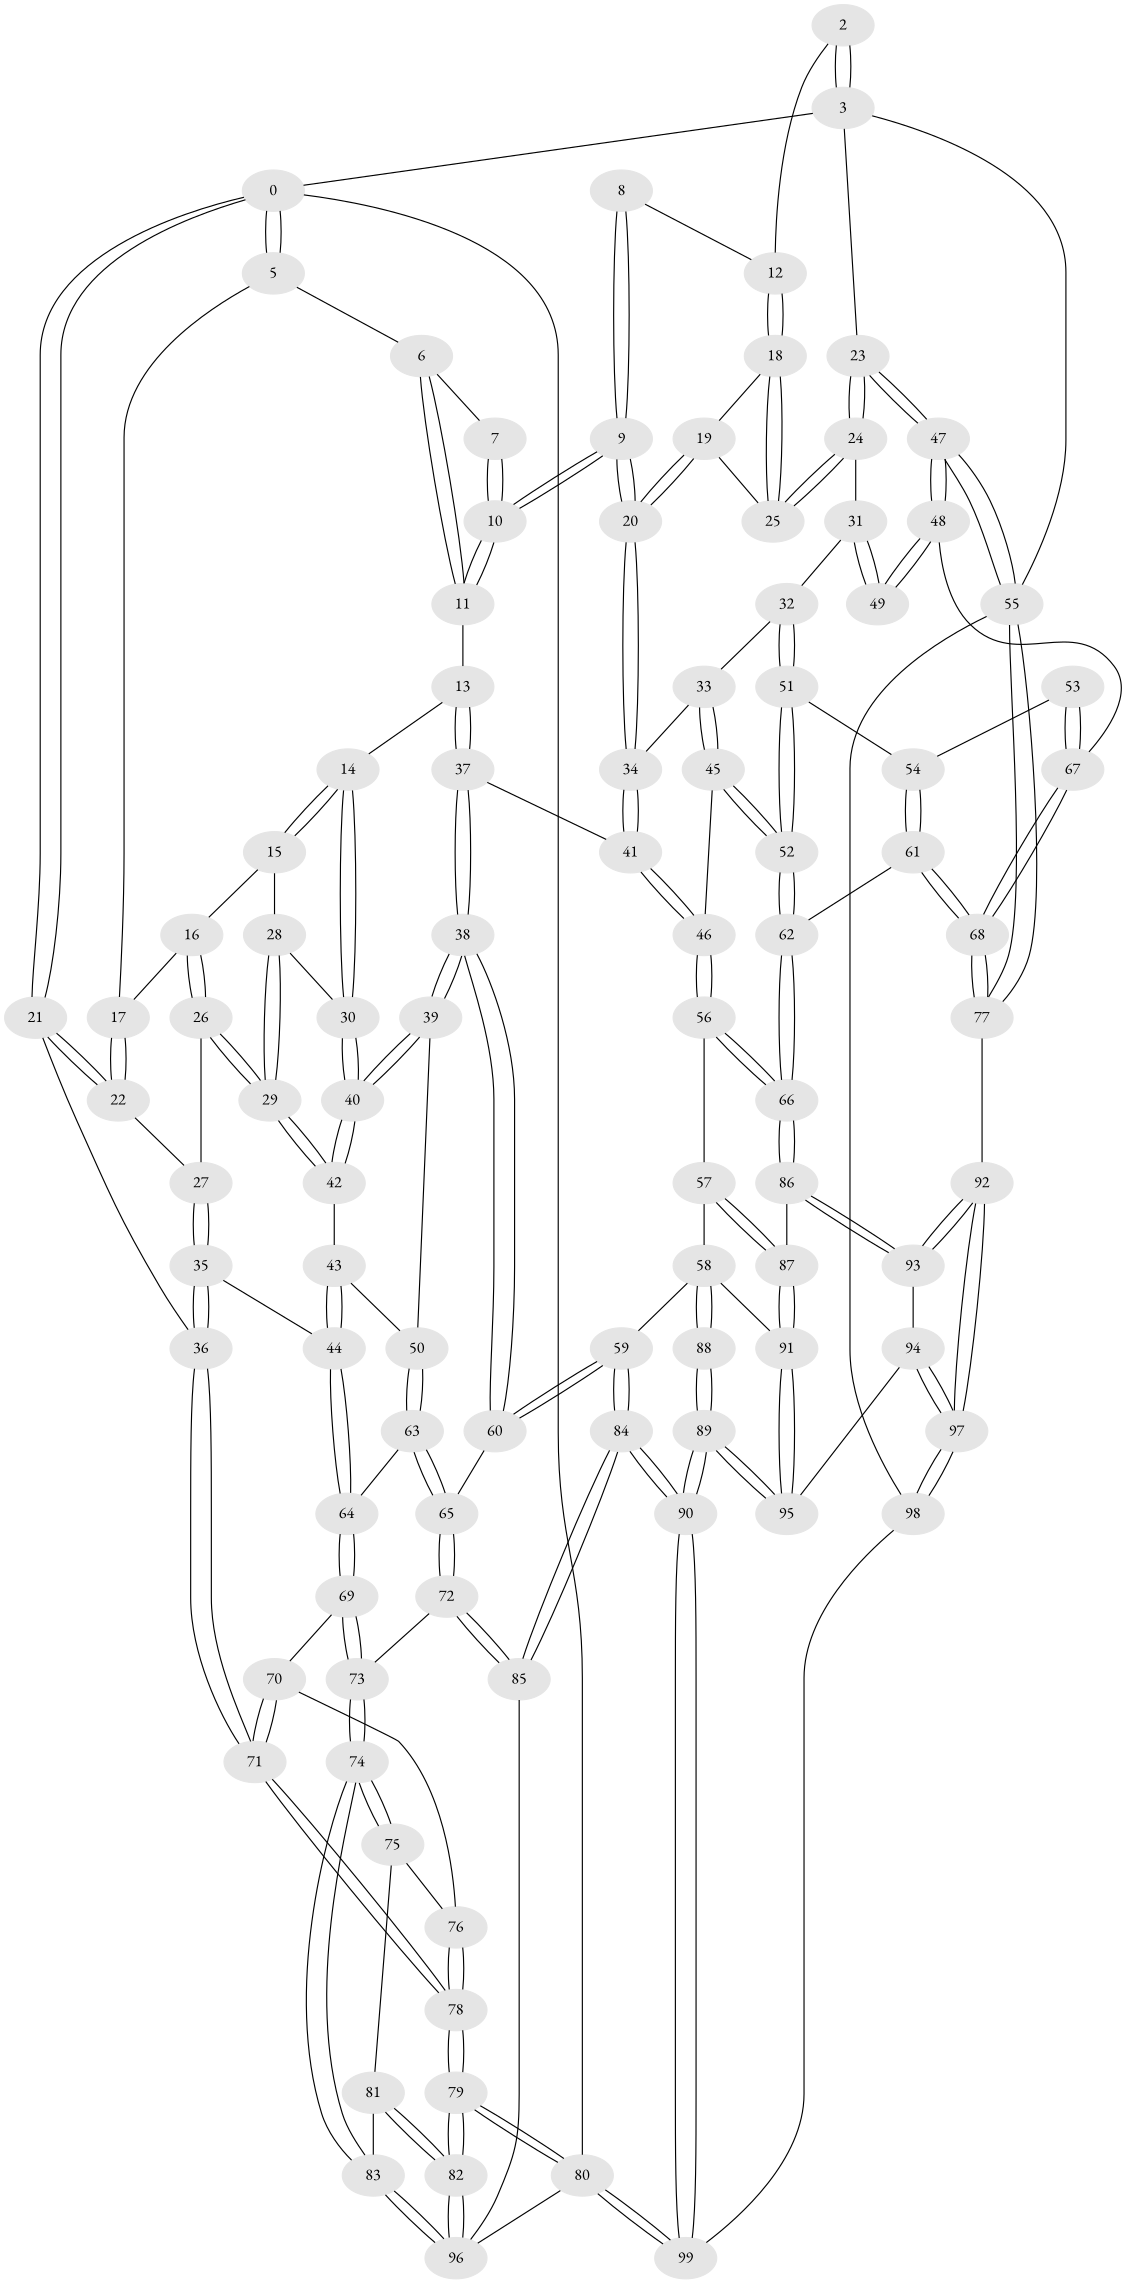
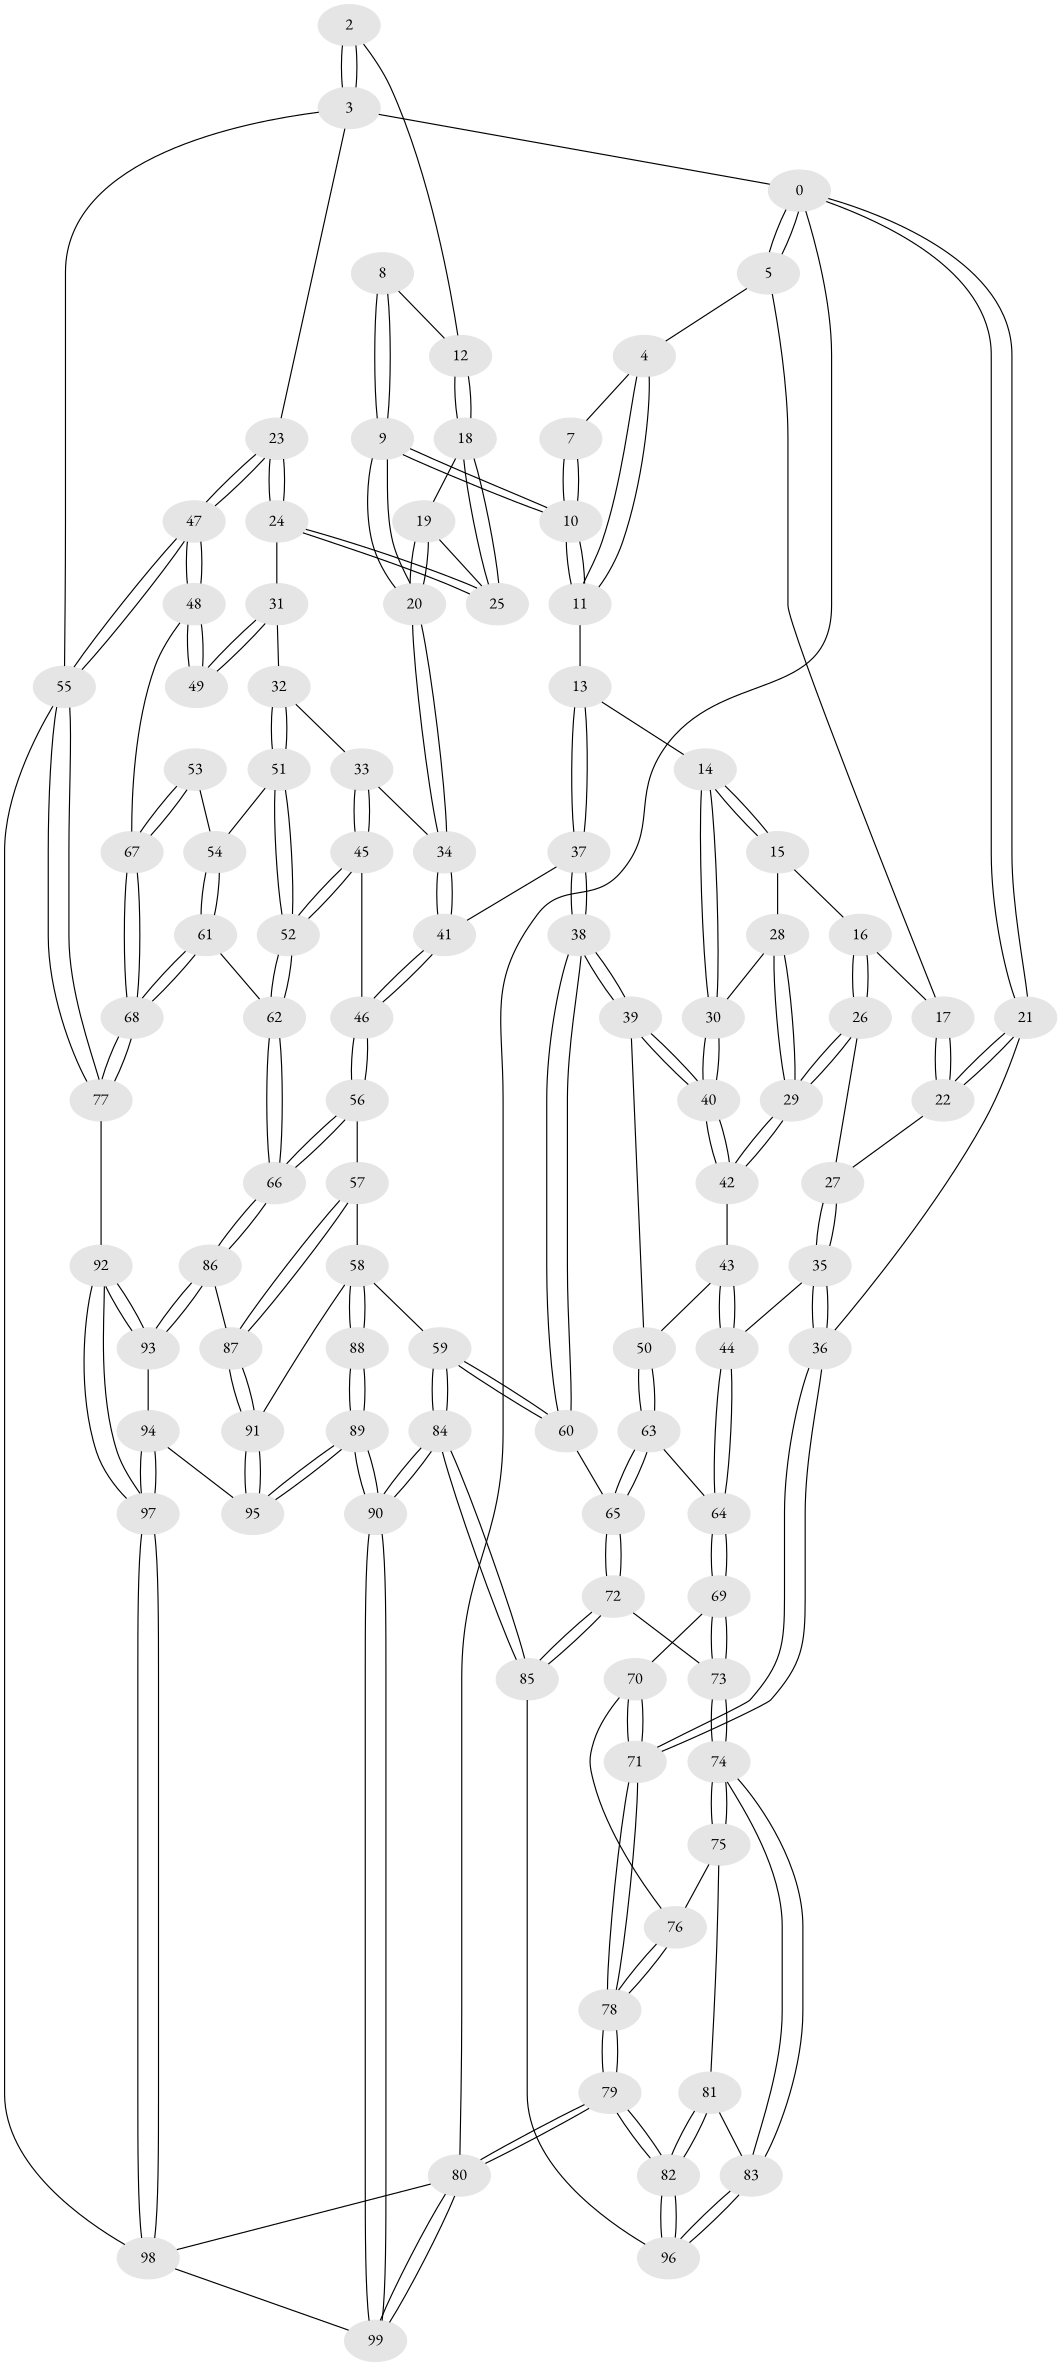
node "6": label "6" -> "4"
edge "80" -- "96": now "80" -- "98"
